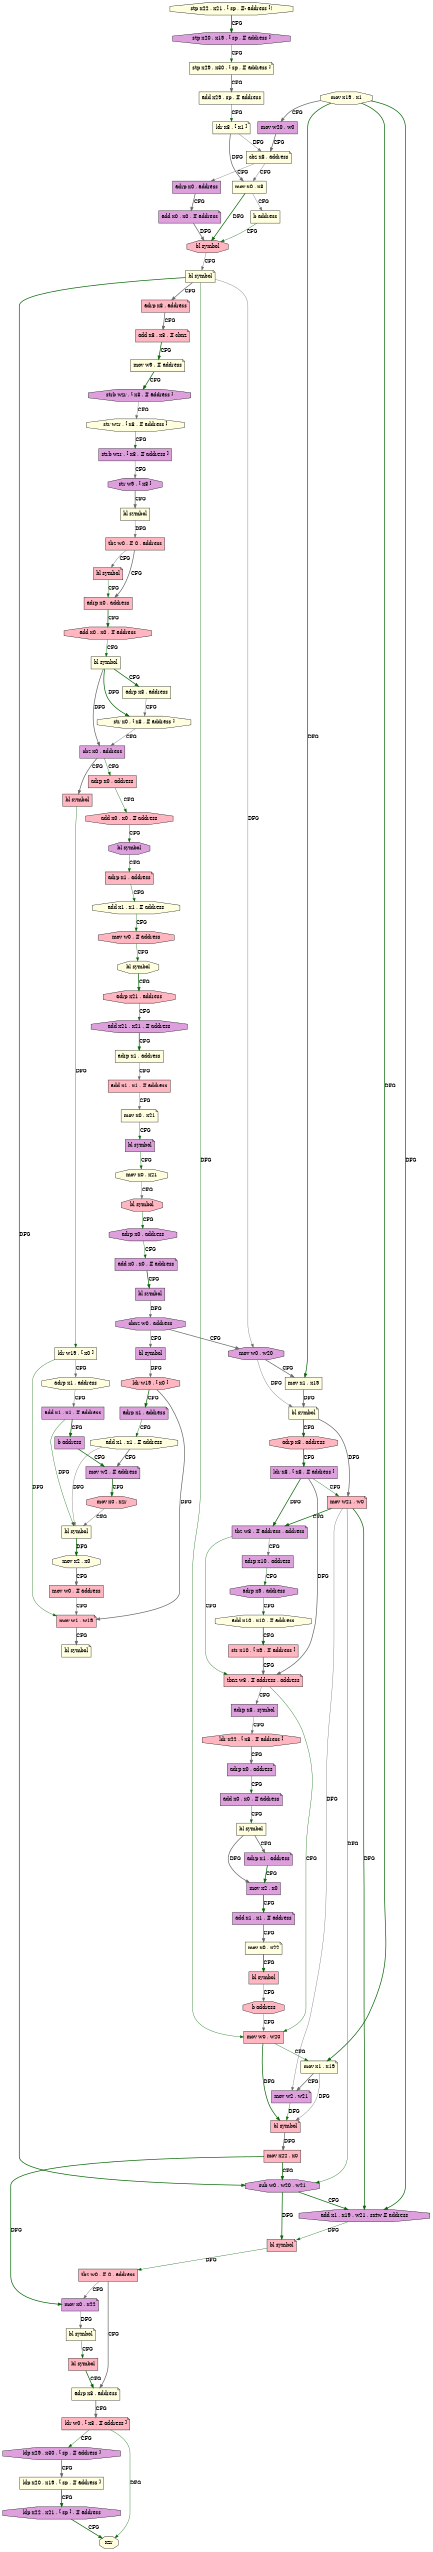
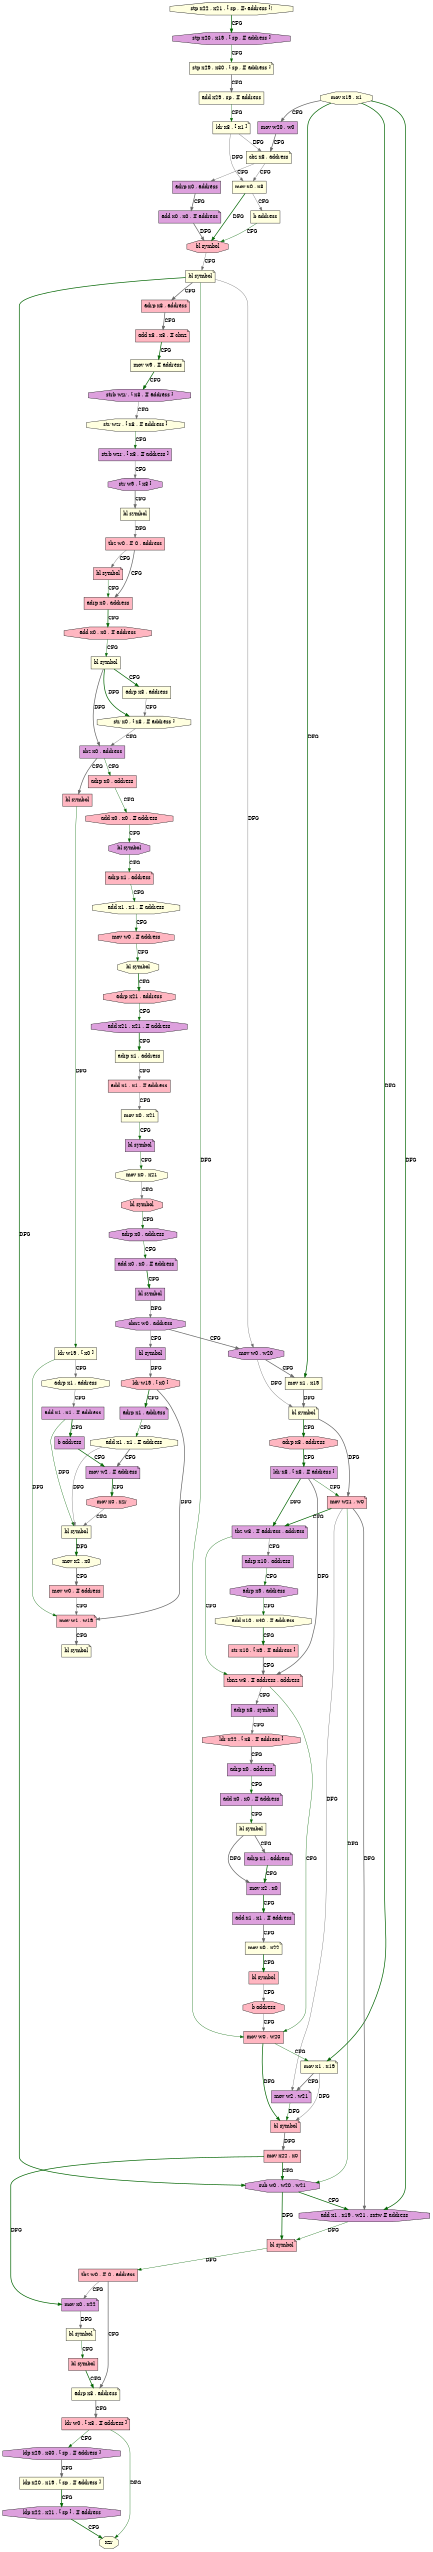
edge "ldr x8 , [ x1 ]" -> "mov x0 , x8": style bold -> solid
node "add x10 , x10 , # address": label "add x10 , x10 , # address" -> "add x10 , x40 , # address"
edge "mov w21 , w0" -> "add x1 , x19 , w21 , sxtw # address": color darkgreen -> gray40
